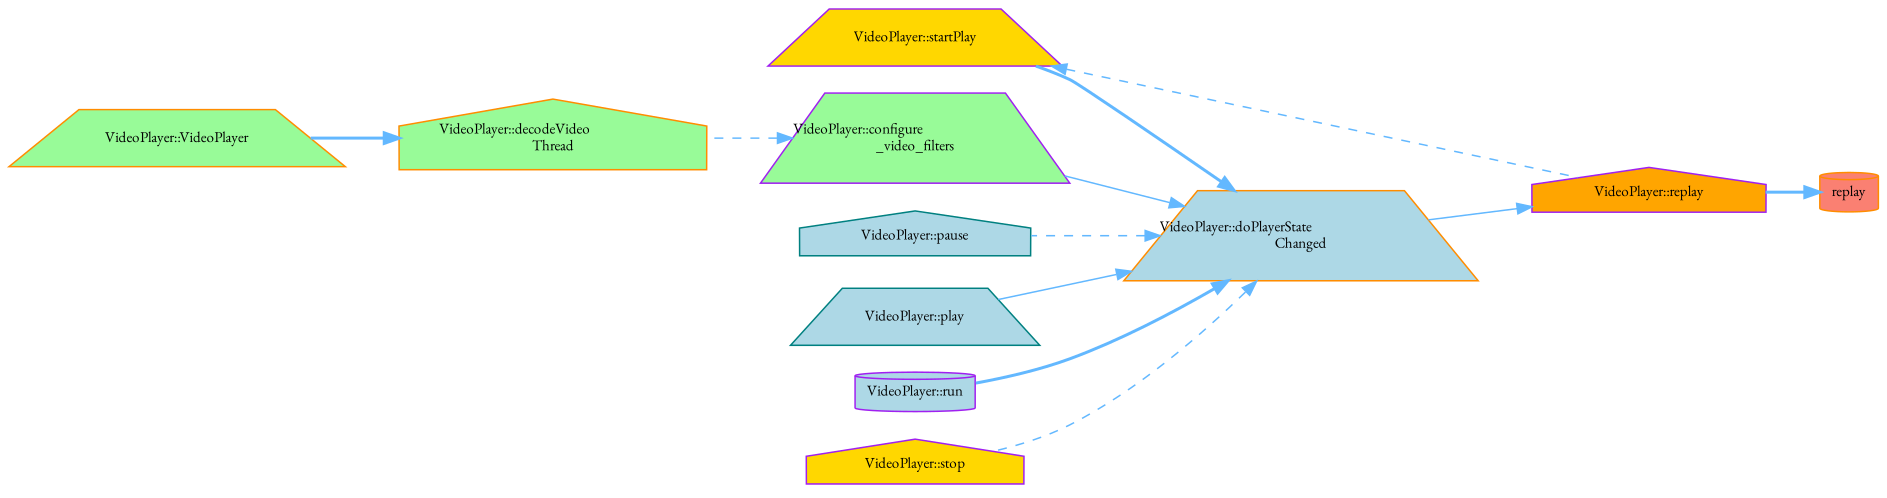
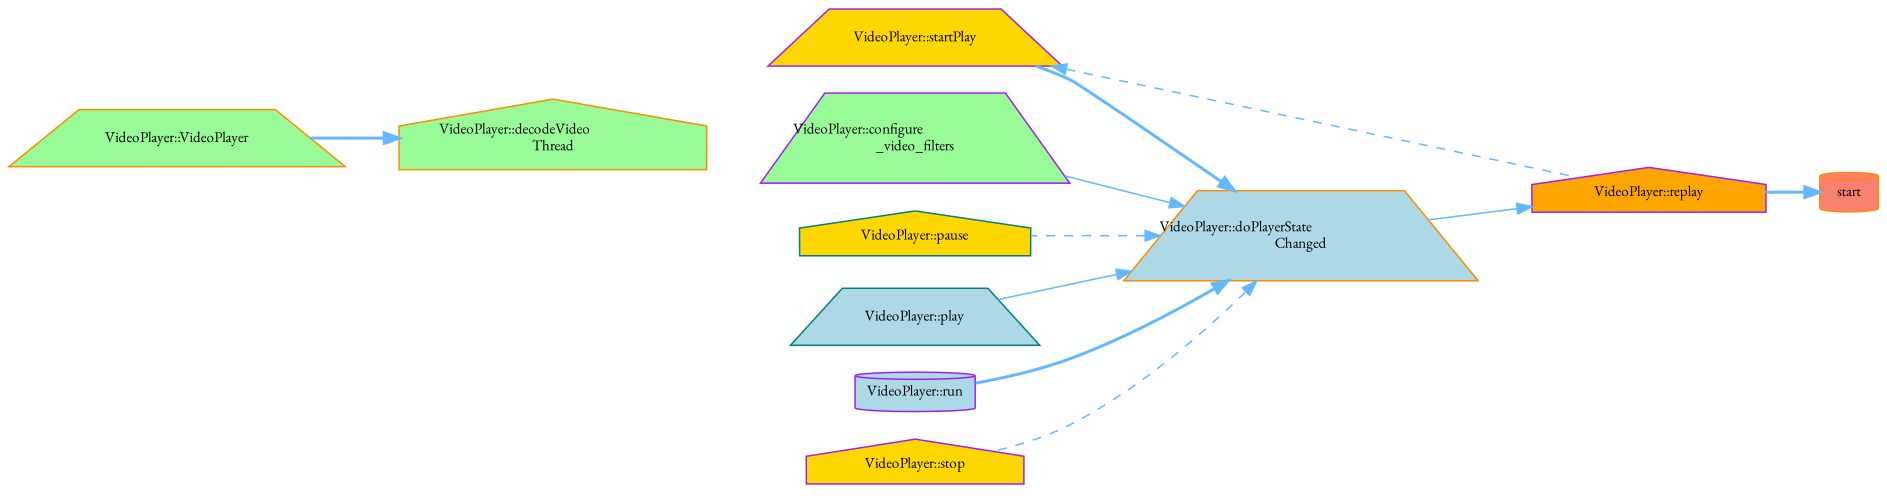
edge "VideoPlayer::decodeVideo Thread" -> "VideoPlayer::configure _video_filters": removed
node "replay": label "replay" -> "start"
node "VideoPlayer::pause": fillcolor lightblue -> gold
